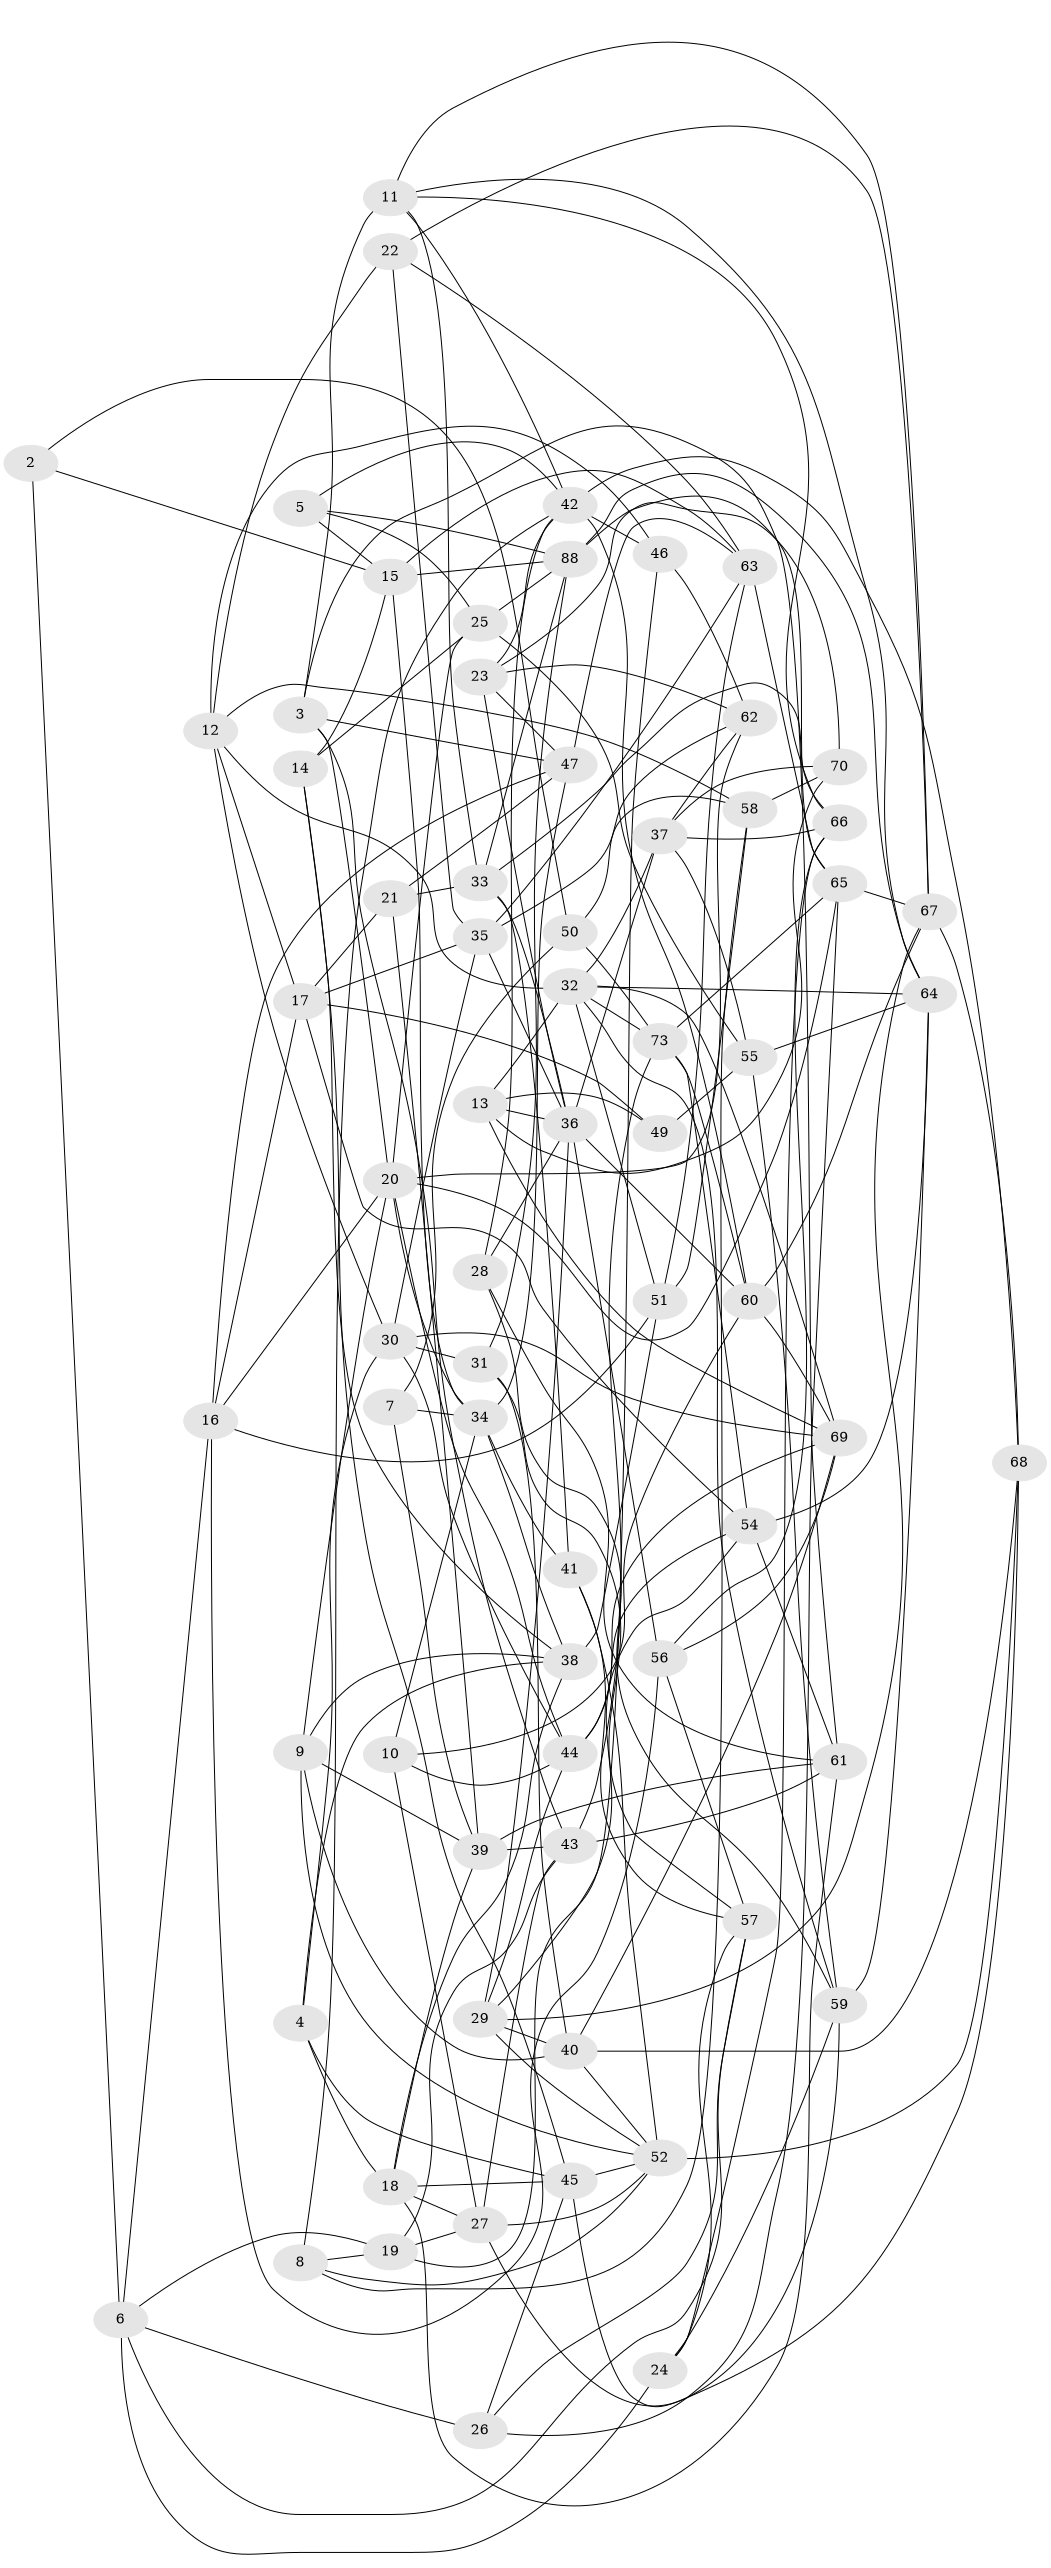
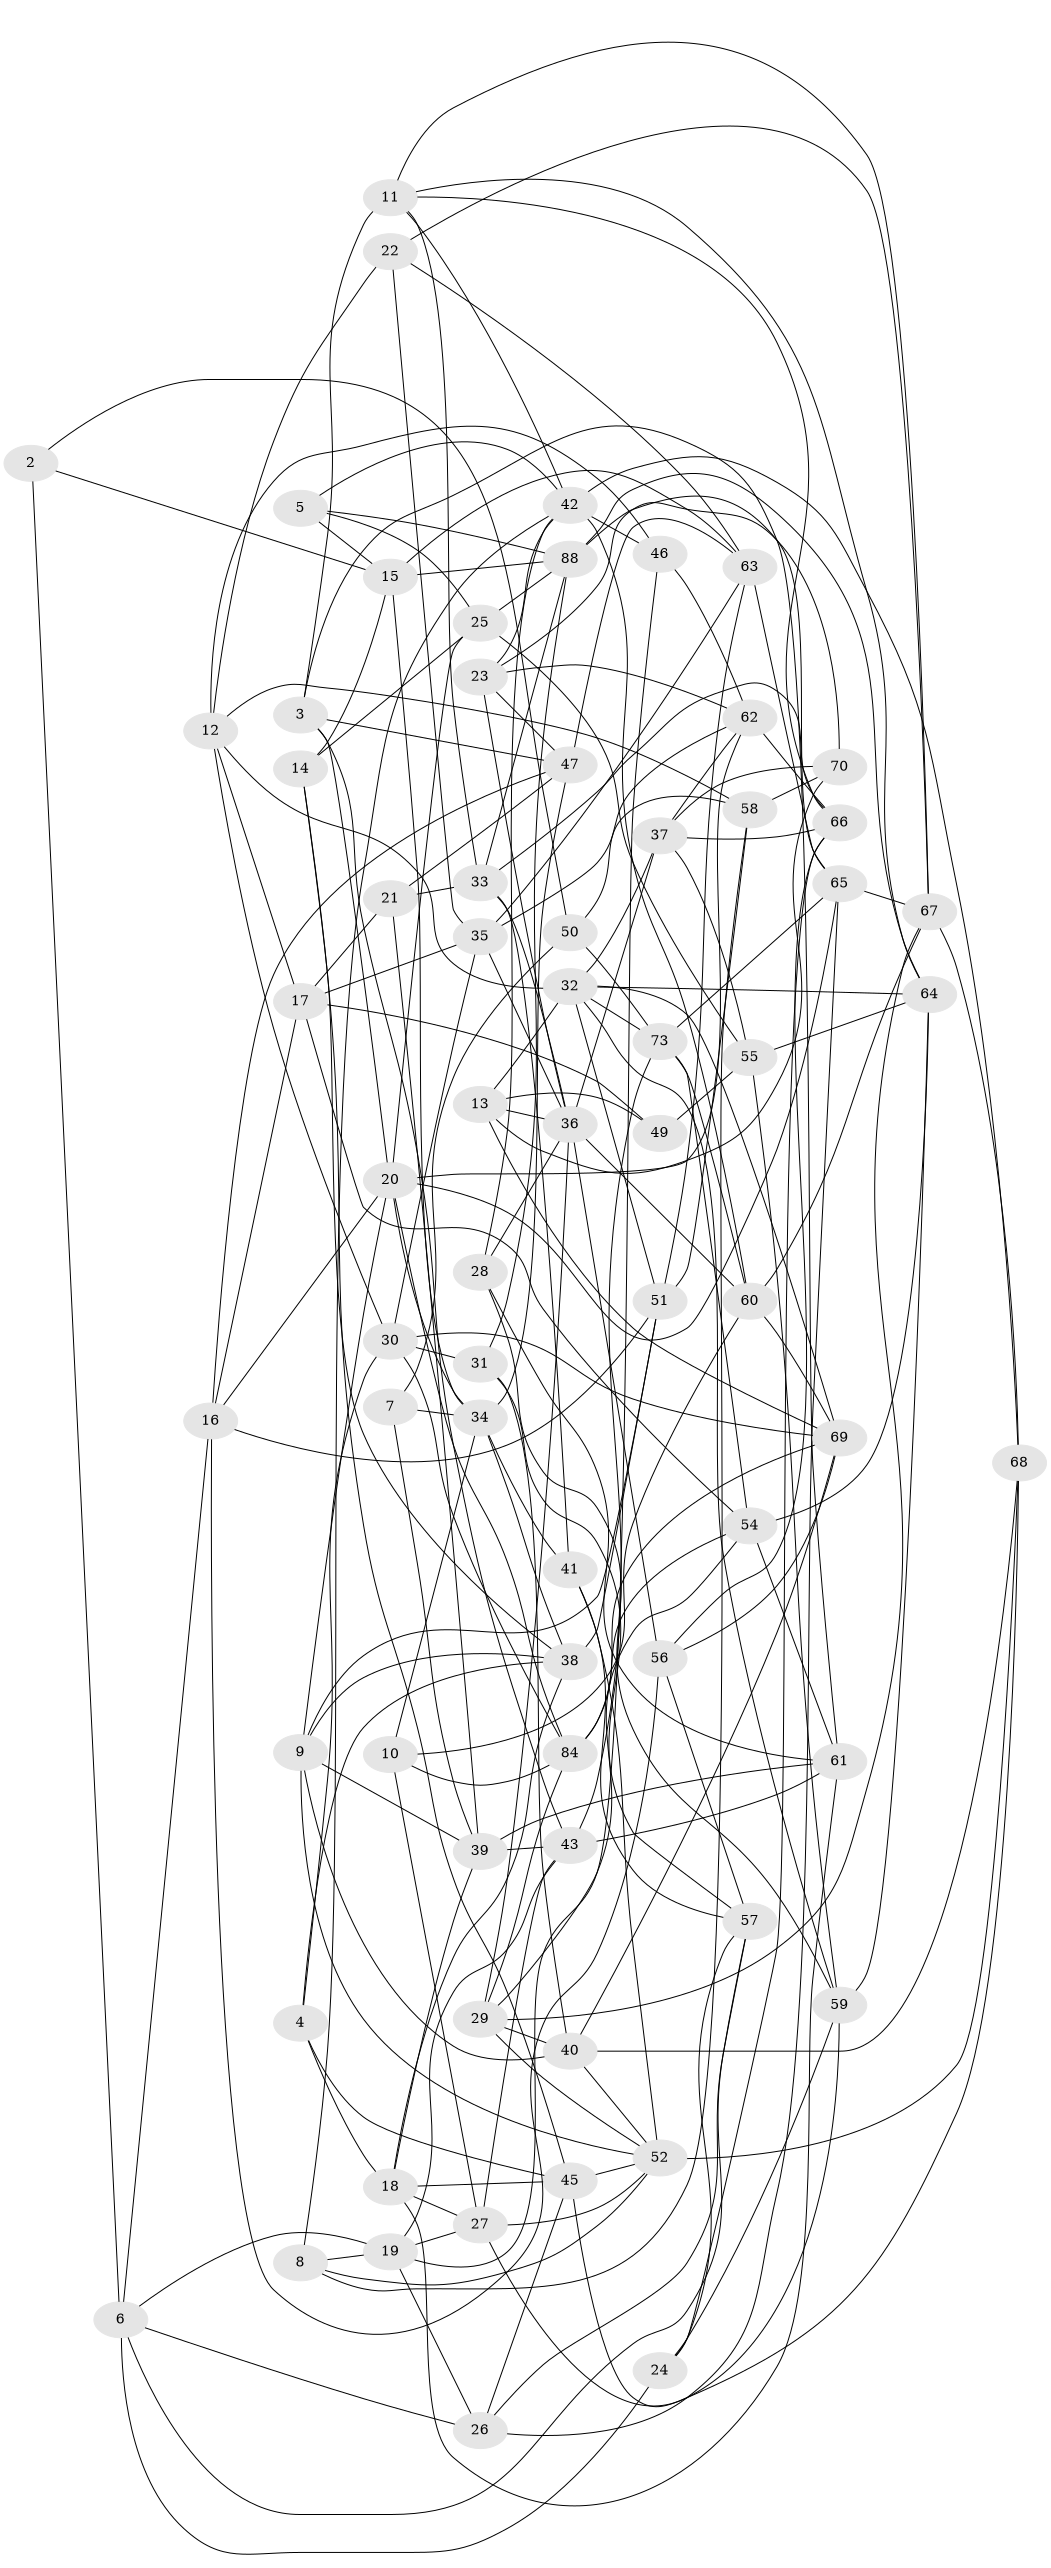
edge "62" -- "66": added
edge "51" -- "9": added
node "44": label "44" -> "84"
edge "19" -- "26": added
